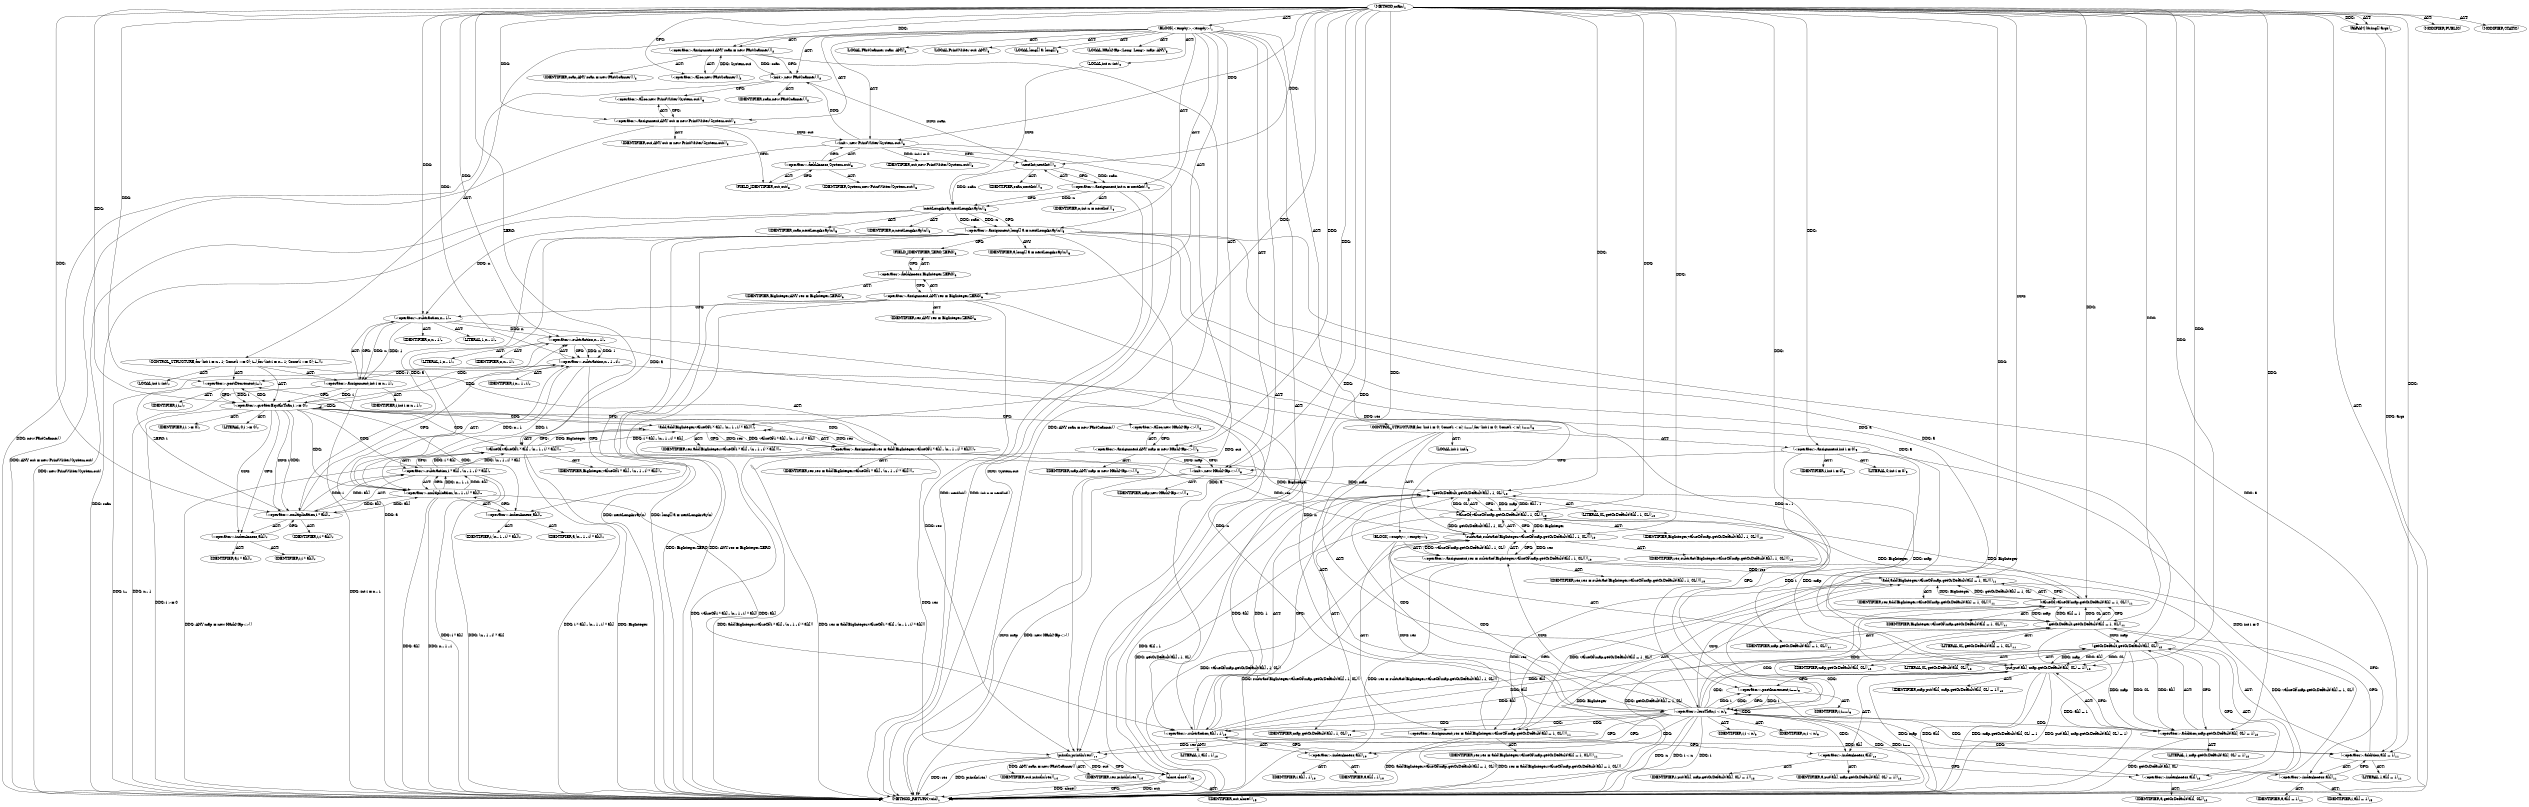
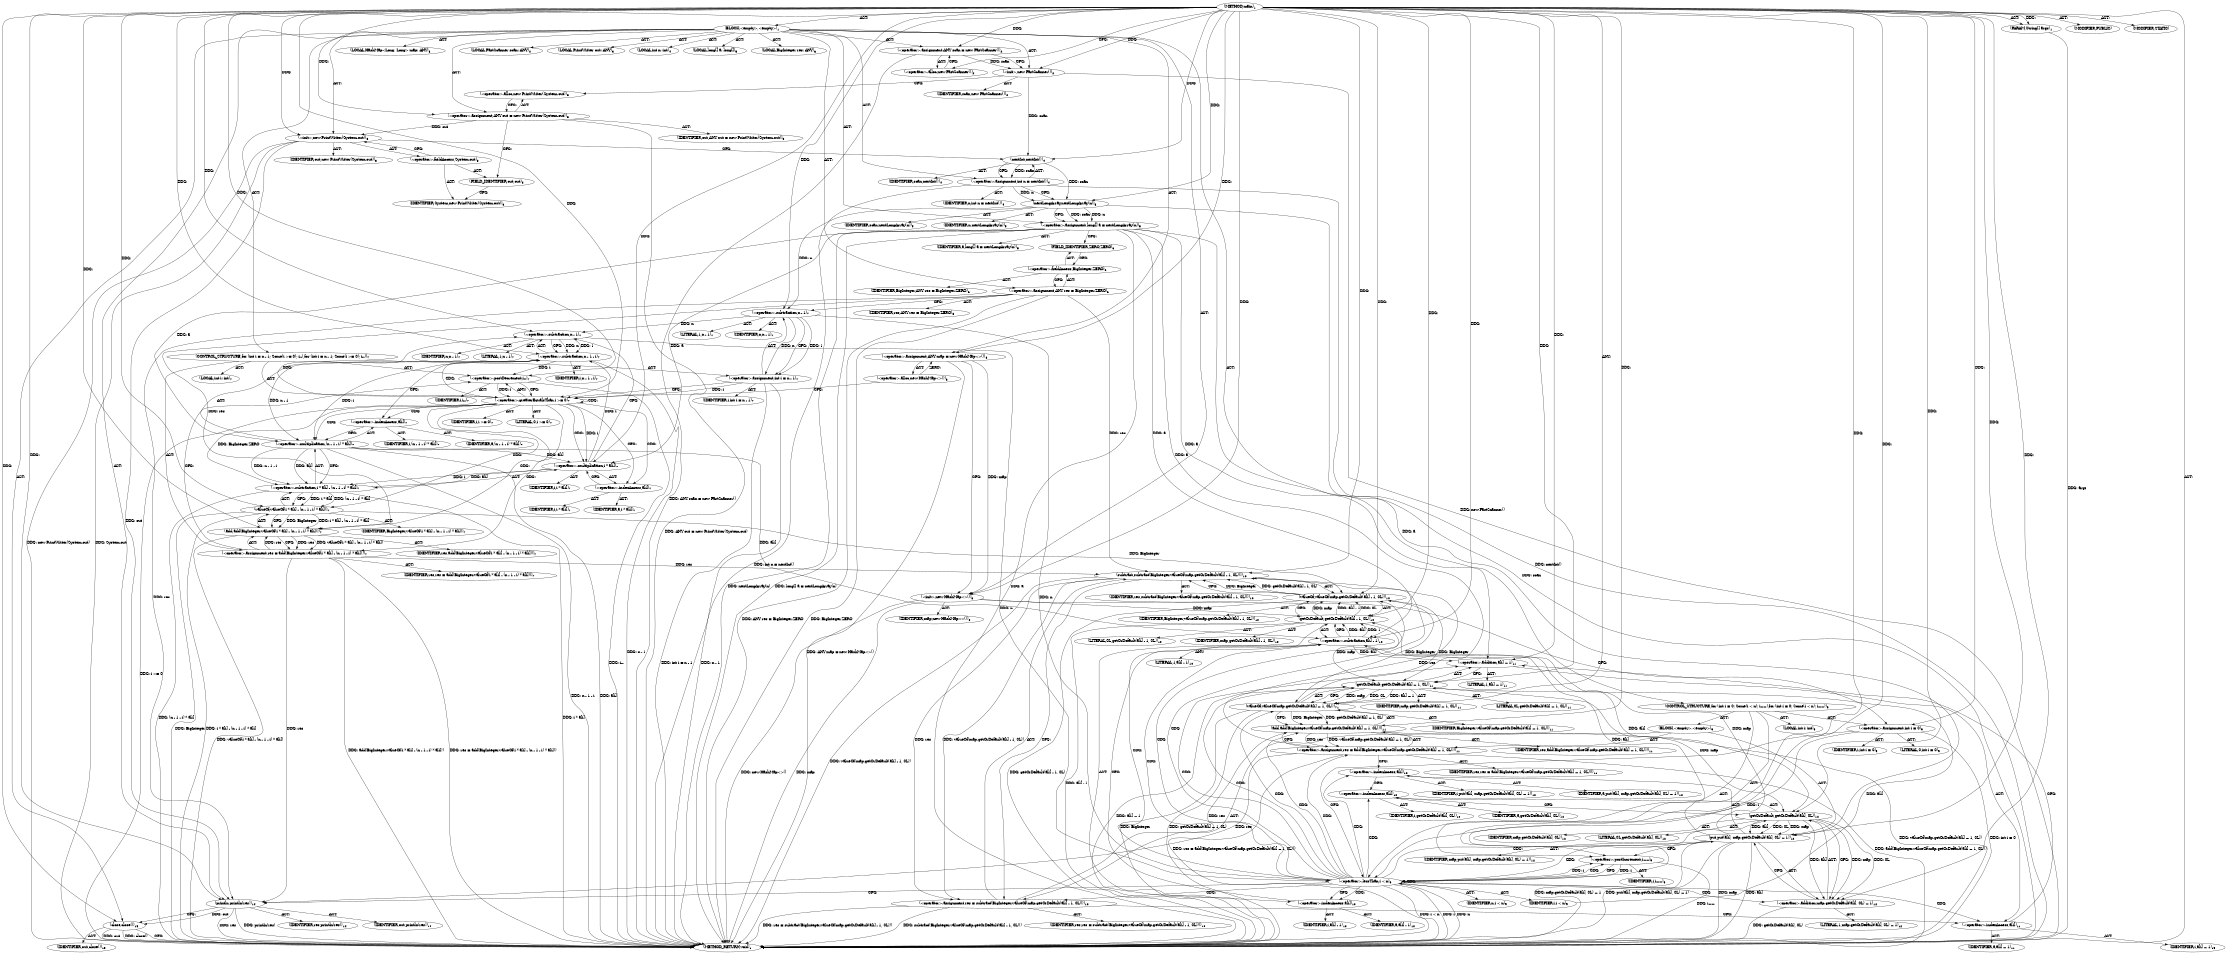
node "(LOCAL,BigInteger res: ANY)": added
edge "(<operator>.alloc,new FastScanner())" -> "(<operator>.assignment,ANY scan = new FastScanner())": label "DDG: System.out" -> "CFG: "
node "(IDENTIFIER,scan,ANY scan = new FastScanner())": removed
edge "(<init>,new PrintWriter(System.out))" -> "(<init>,new FastScanner())": now "(METHOD,main)" -> "(<init>,new FastScanner())"
edge "(LOCAL,int n: int)" -> "(nextLongArray,nextLongArray(n))": now "(METHOD,main)" -> "(nextLongArray,nextLongArray(n))"
edge "(<init>,new PrintWriter(System.out))" -> "(IDENTIFIER,out,new PrintWriter(System.out))": label "DDG: int i = 0" -> "AST: "
edge "(FIELD_IDENTIFIER,out,out)" -> "(<operator>.fieldAccess,System.out)": now "(FIELD_IDENTIFIER,out,out)" -> "(IDENTIFIER,System,new PrintWriter(System.out))"
edge "(METHOD,main)" -> "(valueOf,valueOf(i * a[i] - (n - 1 - i) * a[i]))": label "ZERO: " -> "DDG: "
edge "(<operator>.assignment,long[] a = nextLongArray(n))" -> "(IDENTIFIER,a,long[] a = nextLongArray(n))": label "ANY: " -> "AST: "
edge "(METHOD,main)" -> "(valueOf,valueOf(map.getOrDefault(a[i] - 1, 0L)))": label "DDG: " -> "CDG: "
edge "(METHOD,main)" -> "(valueOf,valueOf(map.getOrDefault(a[i] + 1, 0L)))": label "DDG: " -> "ANY: "
edge "(<operator>.assignment,ANY res = BigInteger.ZERO)" -> "(add,add(BigInteger.valueOf(i * a[i] - (n - 1 - i) * a[i])))": added, label "DDG: res"
edge "(<operator>.assignment,long[] a = nextLongArray(n))" -> "(getOrDefault,getOrDefault(a[i], 0L))": removed, label "DDG: a"
edge "(<operator>.greaterEqualsThan,i >= 0)" -> "(<operator>.postDecrement,i--)": label "CDG: " -> "ANY: "
edge "(<operator>.greaterEqualsThan,i >= 0)" -> "(<operator>.alloc,new HashMap<>())": reversed
edge "(<operator>.subtraction,n - 1 - i)" -> "(IDENTIFIER,map,getOrDefault(a[i] + 1, 0L))": now "(<operator>.subtraction,n - 1 - i)" -> "(METHOD_RETURN,void)"
edge "(<operator>.multiplication,i * a[i])" -> "(<operator>.subtraction,n - 1 - i)": label "ZERO: i" -> "DDG: i"
edge "(<operator>.greaterEqualsThan,i >= 0)" -> "(<operator>.subtraction,i * a[i] - (n - 1 - i) * a[i])": label "CDG: " -> "DDG: BigInteger.ZERO"
edge "(<operator>.alloc,new HashMap<>())" -> "(<operator>.assignment,ANY map = new HashMap<>())": label "CFG: " -> "ZERO: "
edge "(<operator>.assignment,int i = 0)" -> "(<init>,new HashMap<>())": reversed
node "(IDENTIFIER,map,ANY map = new HashMap<>())": removed
edge "(<operator>.multiplication,i * a[i])" -> "(<operator>.multiplication,(n - 1 - i) * a[i])": removed, label "DDG: a[i]"
node "(valueOf,valueOf(map.getOrDefault(a[i] + 1, 0L)))": text "11" -> "71"
edge "(<operator>.subtraction,a[i] - 1)" -> "(getOrDefault,getOrDefault(a[i] + 1, 0L))": now "(IDENTIFIER,i,i < n)" -> "(getOrDefault,getOrDefault(a[i] + 1, 0L))"
edge "(<operator>.lessThan,i < n)" -> "(IDENTIFIER,map,getOrDefault(a[i] - 1, 0L))": now "(<operator>.lessThan,i < n)" -> "(valueOf,valueOf(map.getOrDefault(a[i] - 1, 0L)))"
edge "(println,println(res))" -> "(IDENTIFIER,out,println(res))": label "DDG: ANY scan = new FastScanner()" -> "AST: "
node "(IDENTIFIER,i,getOrDefault(a[i], 0L))": added
